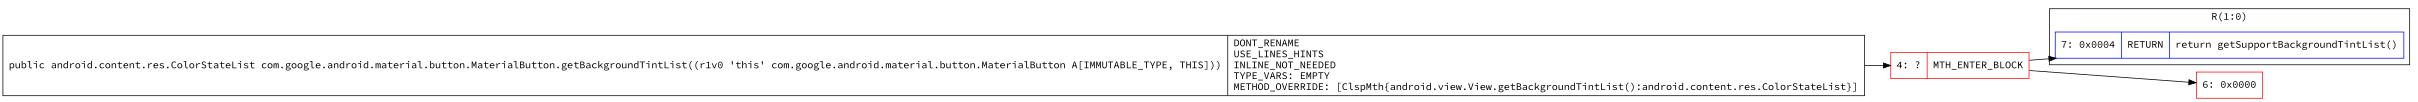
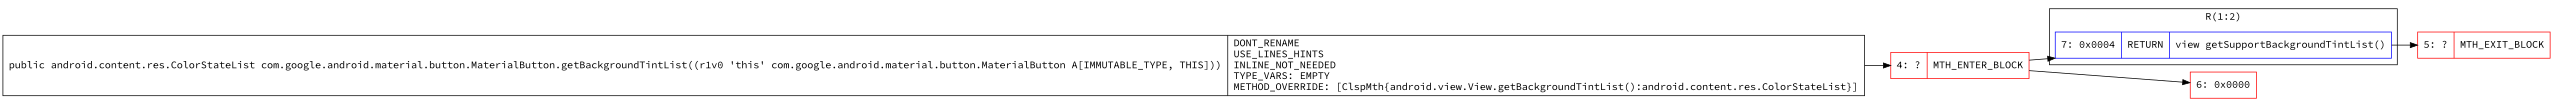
cluster "R(1:0)": label "R(1:0)" -> "R(1:2)"
node "7: 0x0004": text "return getSupportBackgroundTintList()" -> "view getSupportBackgroundTintList()"
node "5: ?": added
